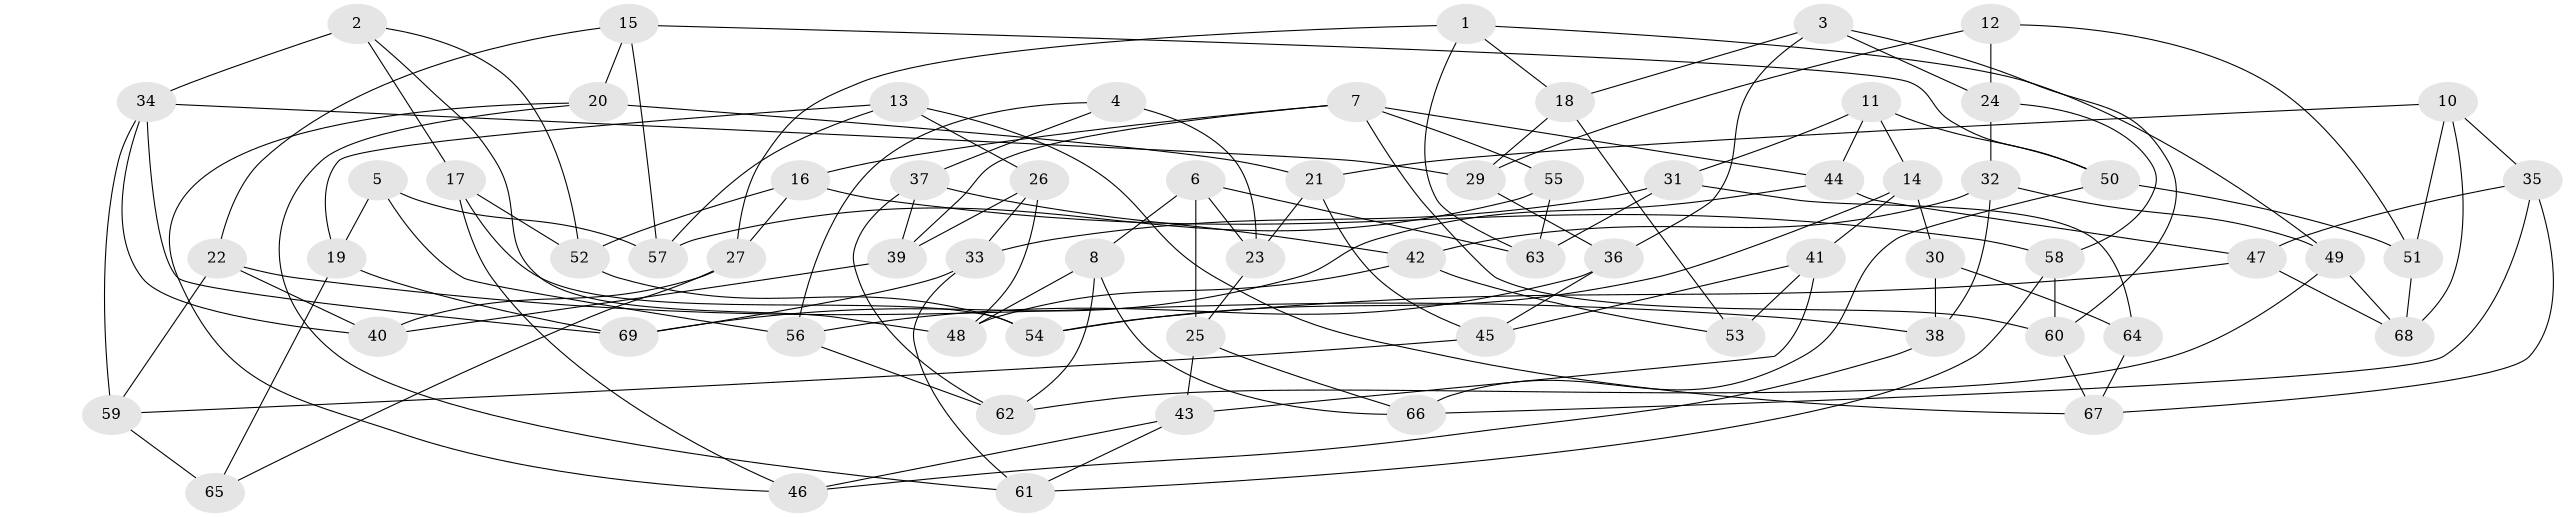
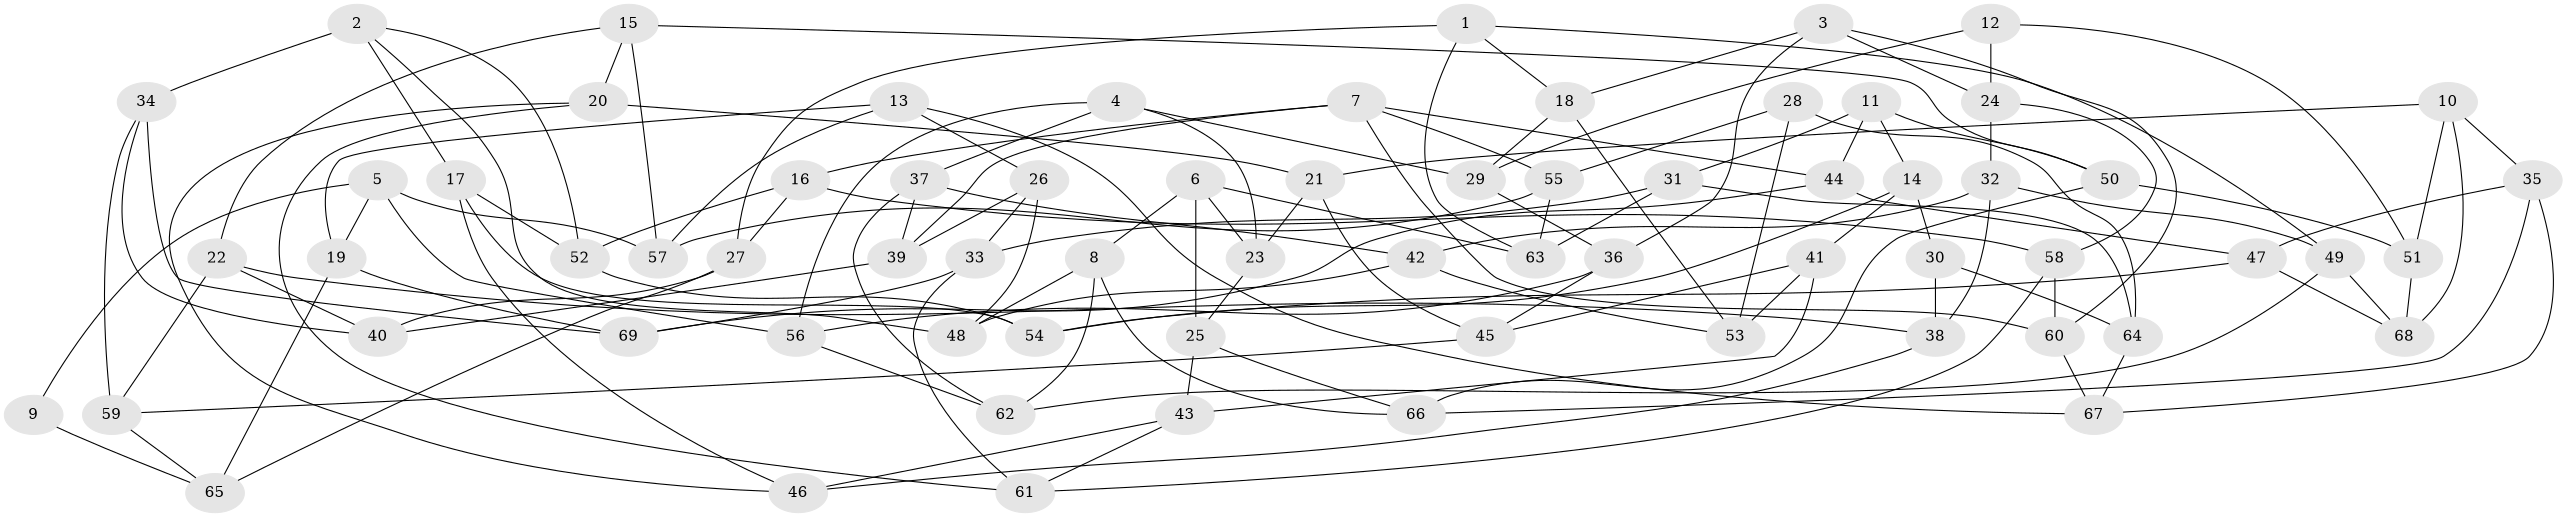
node "28": added
edge "34" -- "29": now "4" -- "29"
node "9": added
